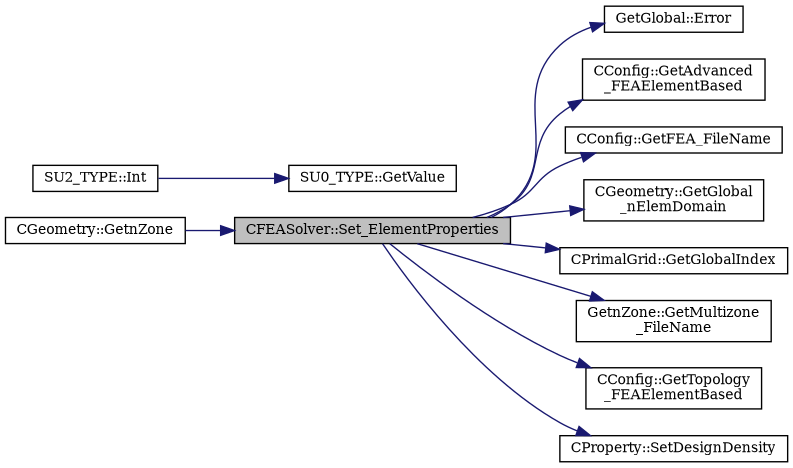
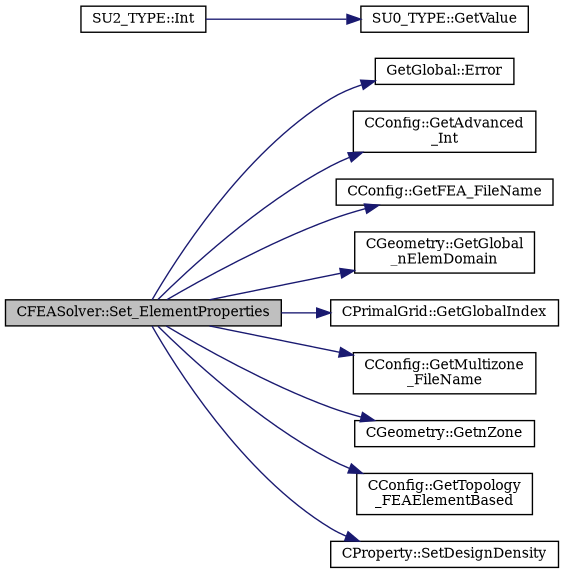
node "CConfig::GetAdvanced _FEAElementBased": label "CConfig::GetAdvanced _FEAElementBased" -> "CConfig::GetAdvanced _Int"
edge "CGeometry::GetnZone" -> "CFEASolver::Set_ElementProperties": reversed
node "GetnZone::GetMultizone _FileName": label "GetnZone::GetMultizone _FileName" -> "CConfig::GetMultizone _FileName"
